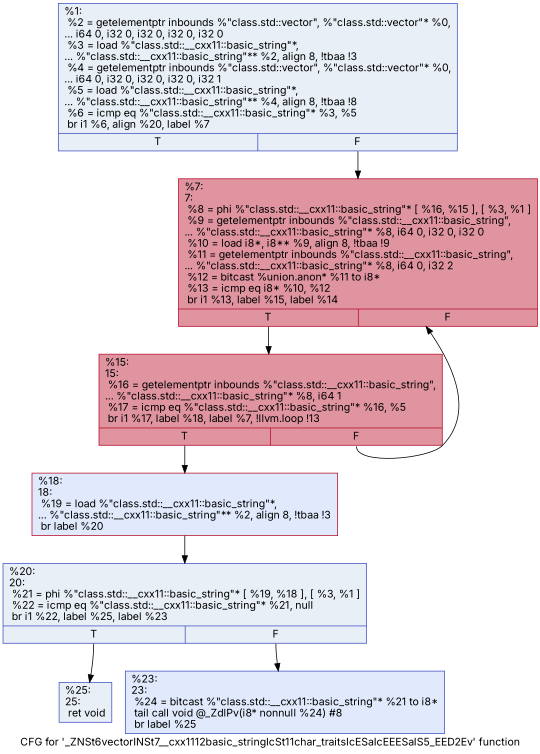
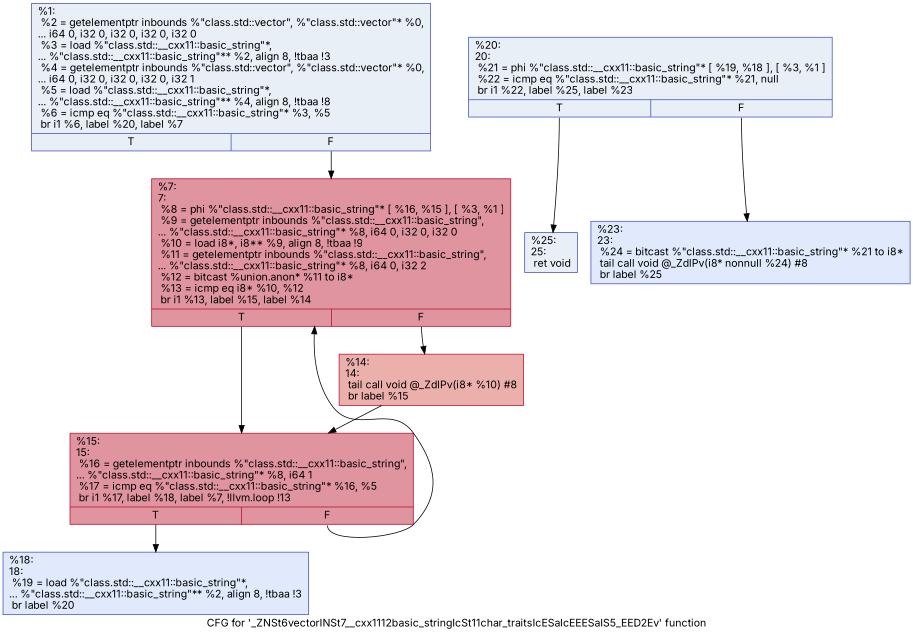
node "%1:": text "br i1 %6, align %20, label %7" -> "br i1 %6, label %20, label %7"
node "%14:": added
node "%18:": color #b70d28ff -> #3d50c3ff
edge "%18:" -> "%20:": removed
